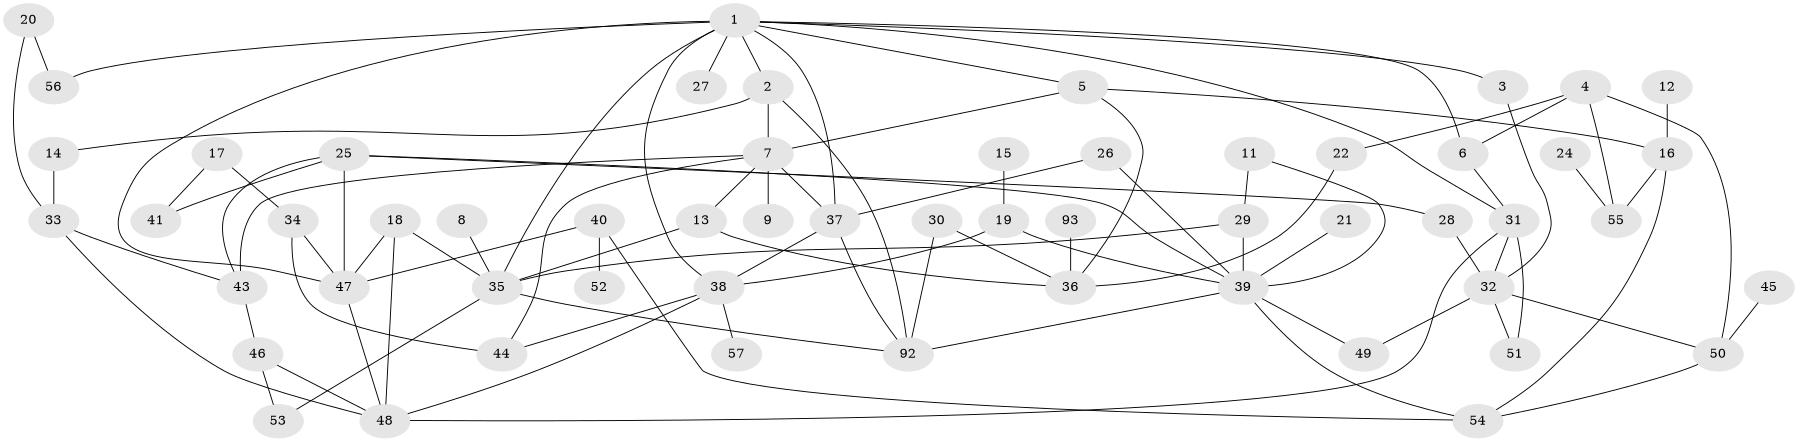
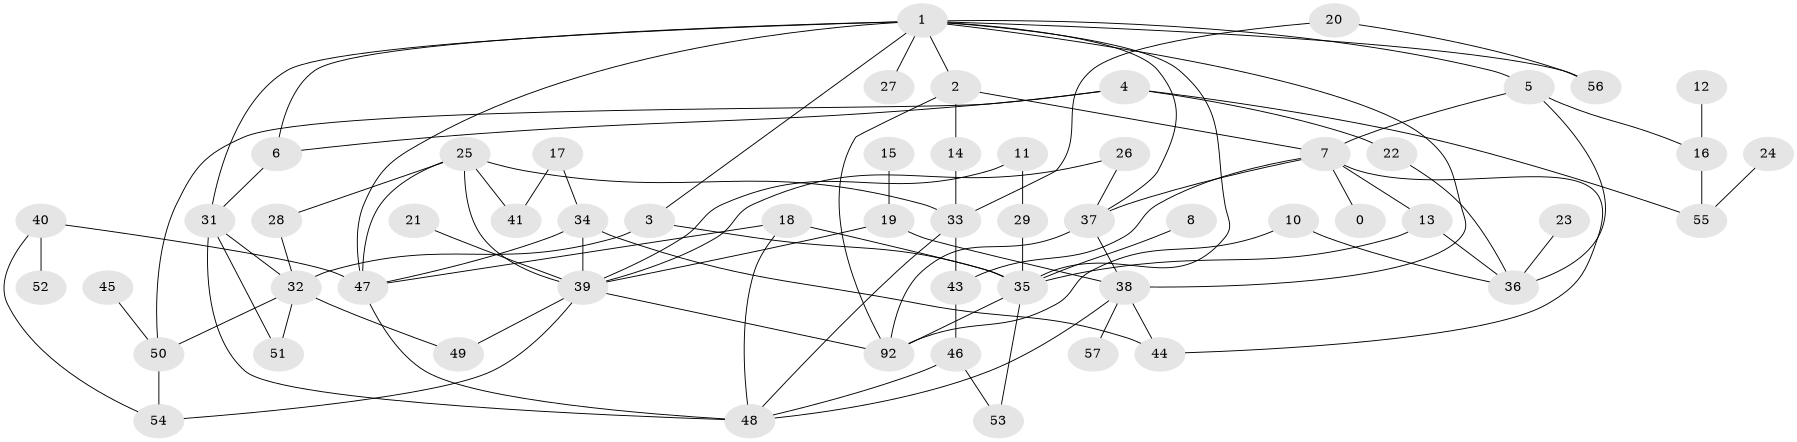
edge "25" -- "43": now "25" -- "33"
node "9": label "9" -> "0"
node "30": label "30" -> "10"
node "93": label "93" -> "23"
edge "3" -- "35": added
edge "29" -- "39": now "34" -- "39"
edge "16" -- "54": removed
